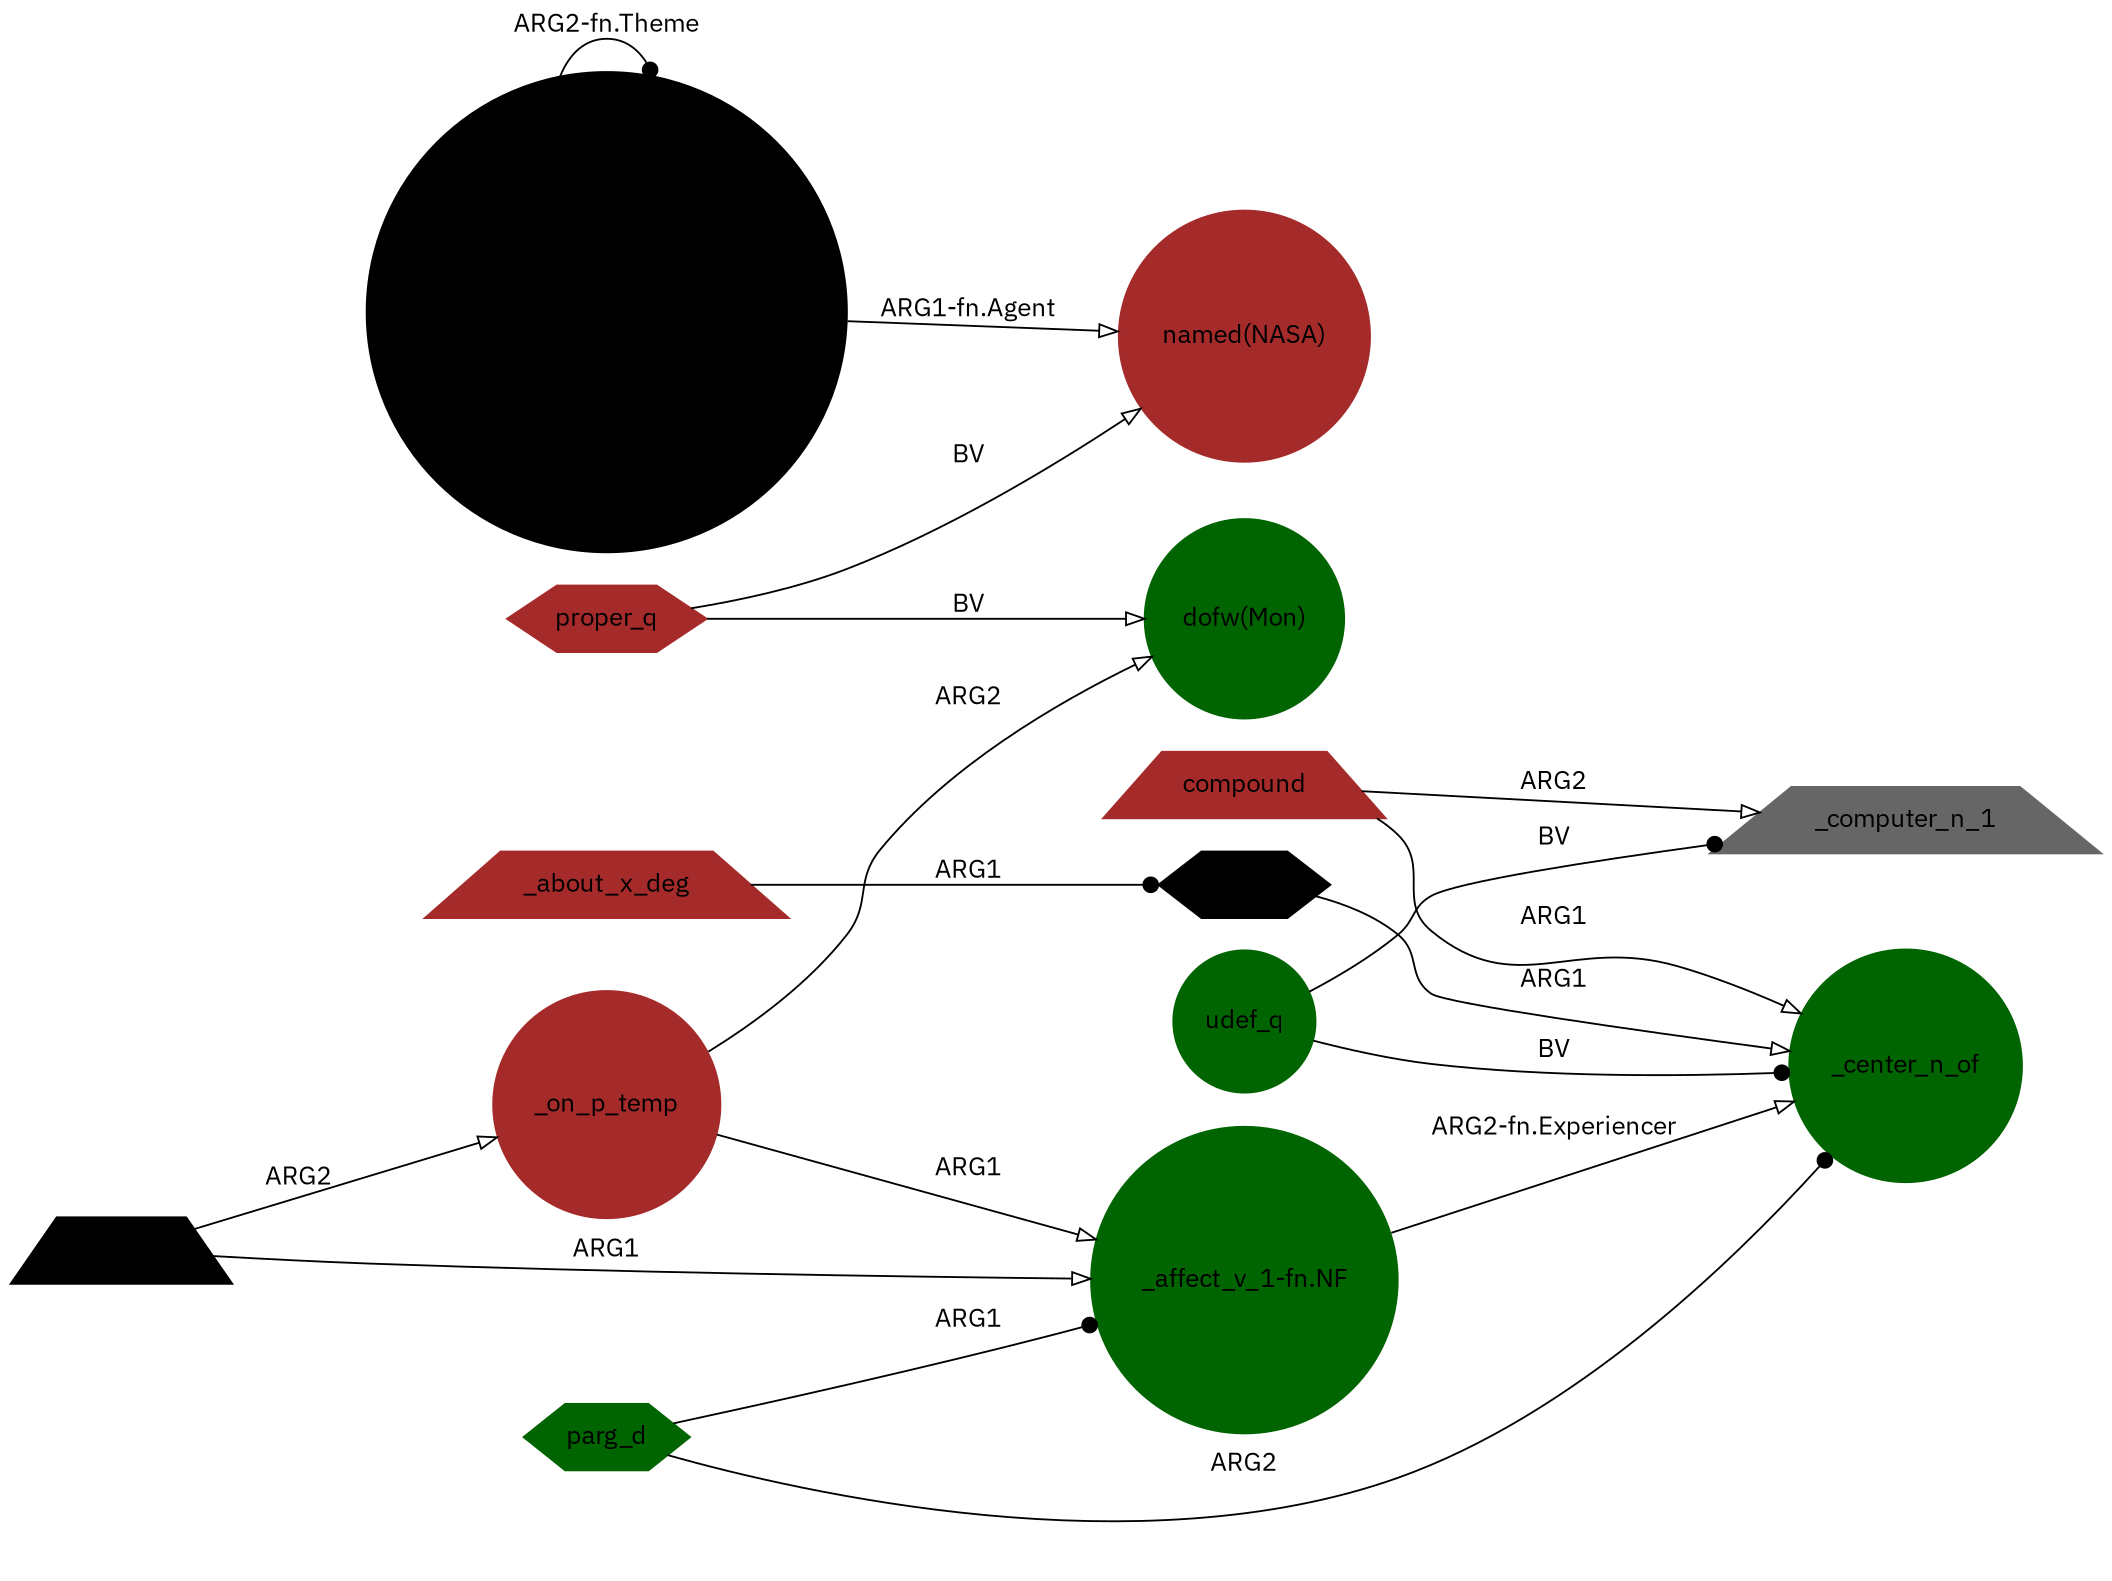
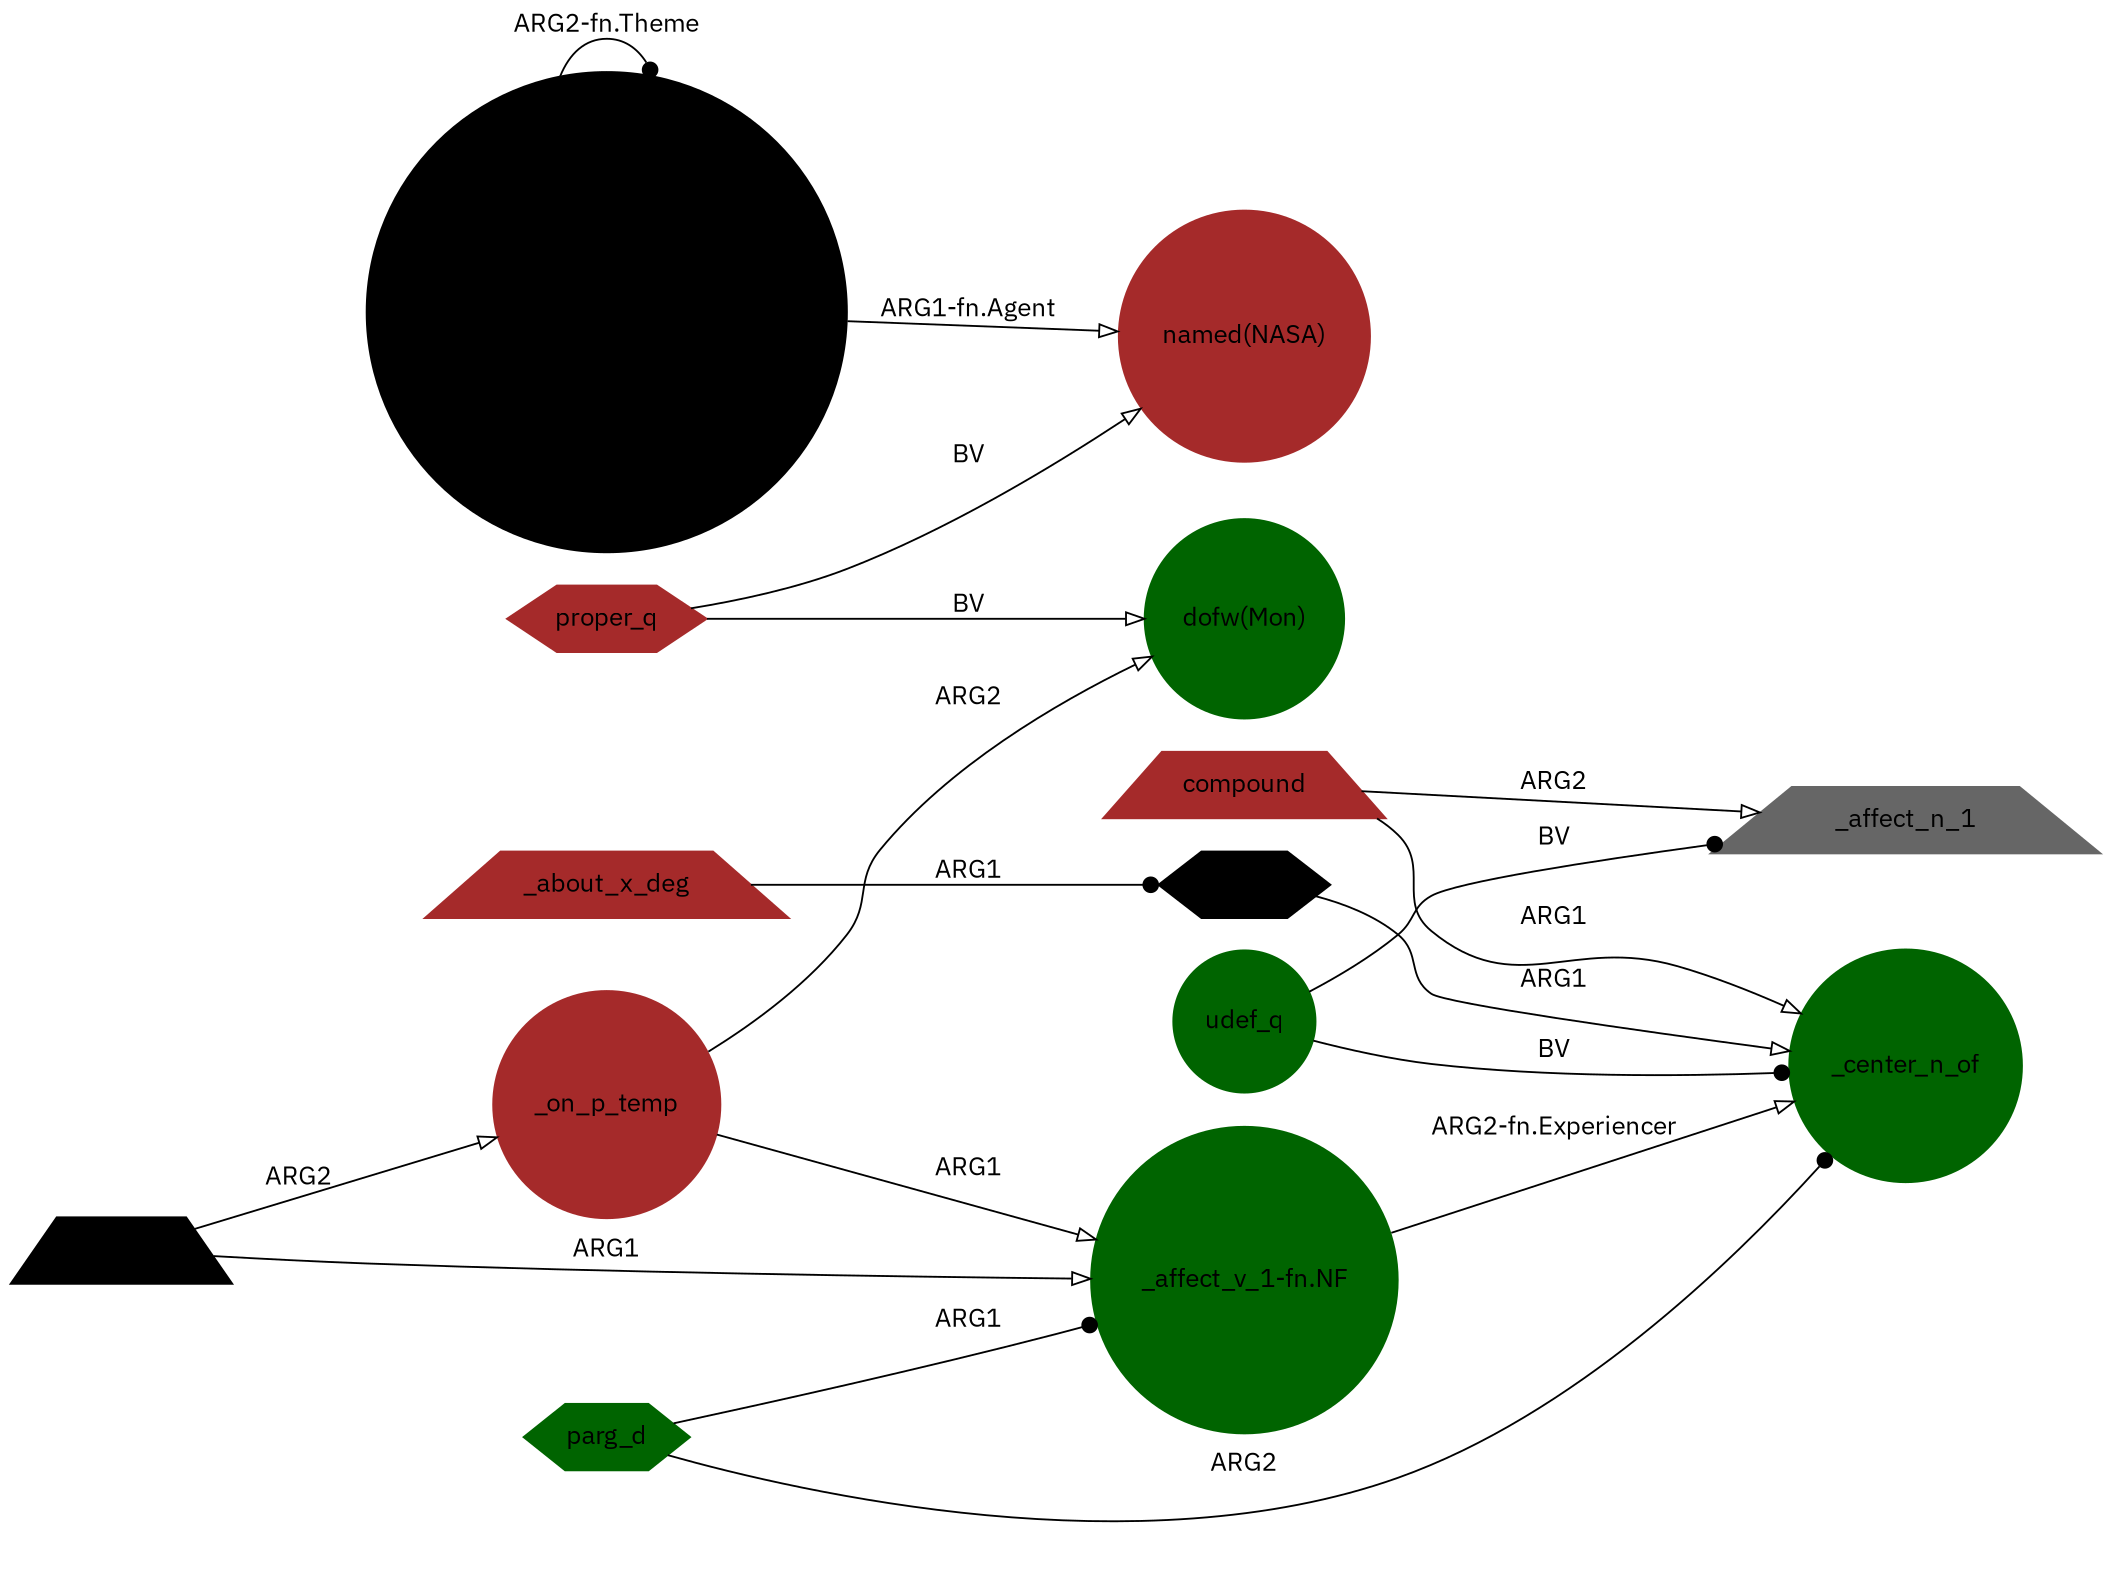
node "_computer_n_1": label "_computer_n_1" -> "_affect_n_1"
